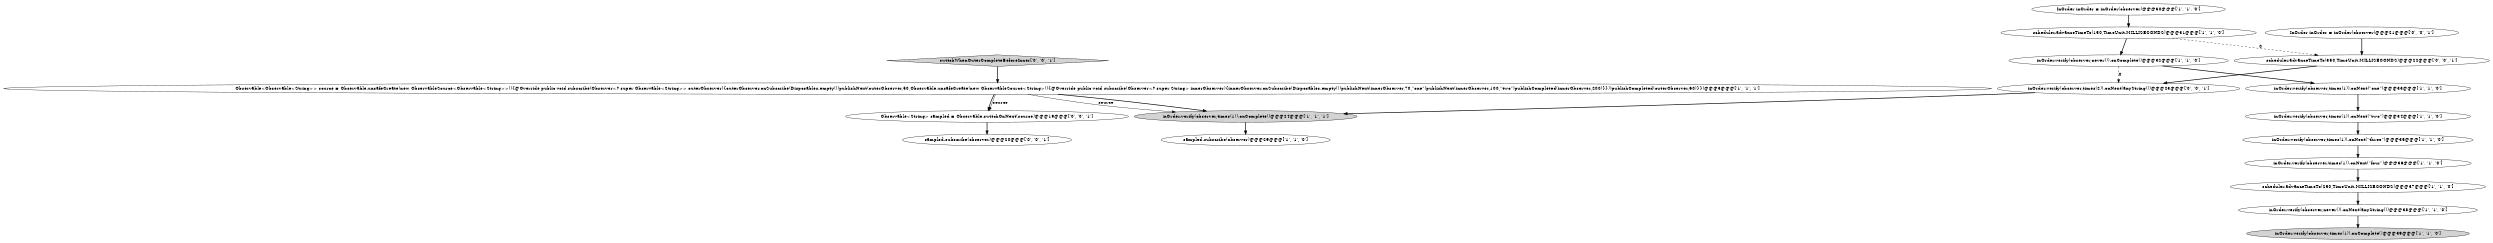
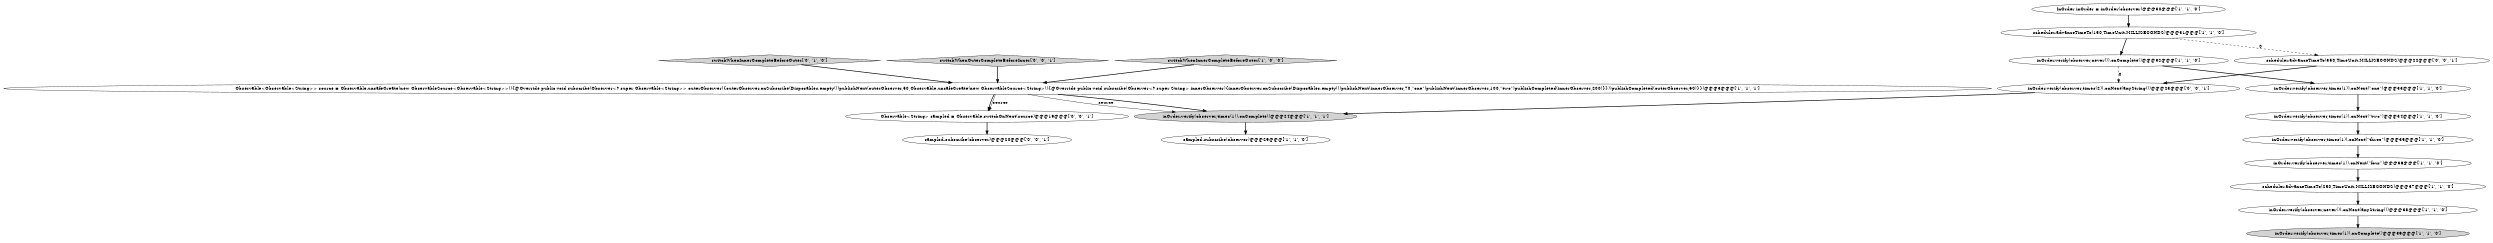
node "InOrder inOrder = inOrder(observer)@@@21@@@['0', '0', '1']": removed
node "switchWhenInnerCompleteBeforeOuter['0', '1', '0']": added
node "switchWhenInnerCompleteBeforeOuter['1', '0', '0']": added
